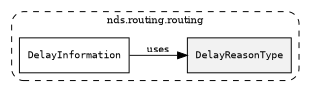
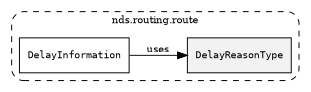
cluster "nds.routing.routing": label "nds.routing.routing" -> "nds.routing.route"
